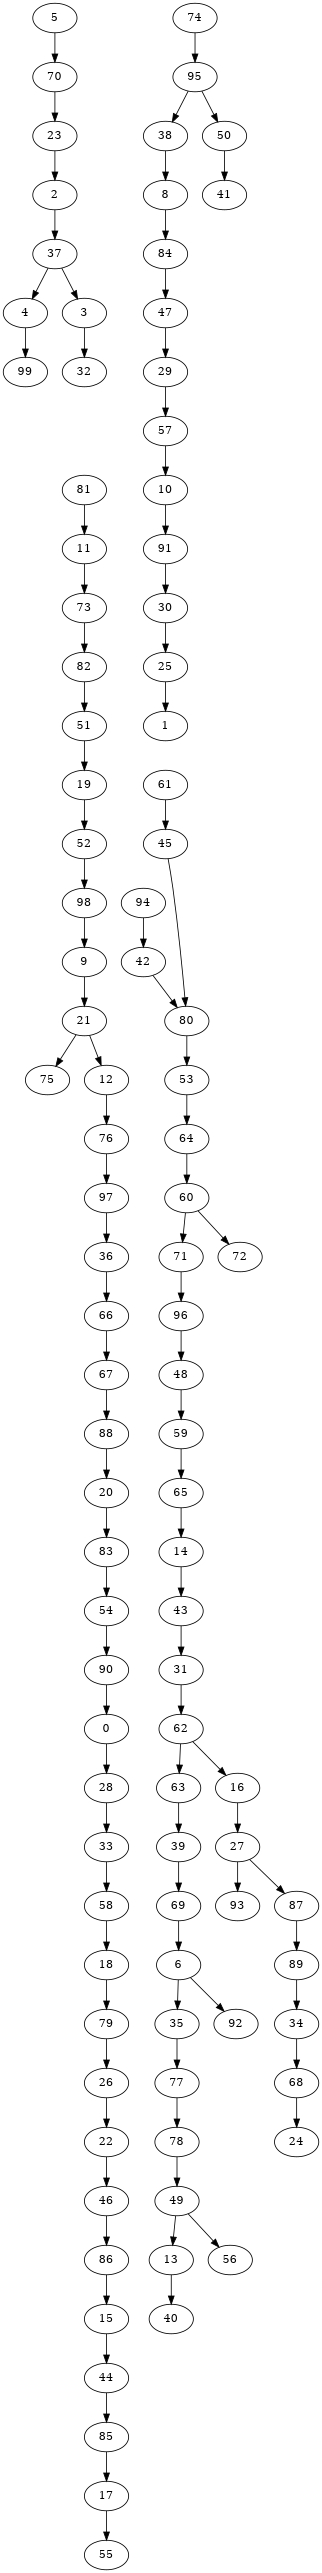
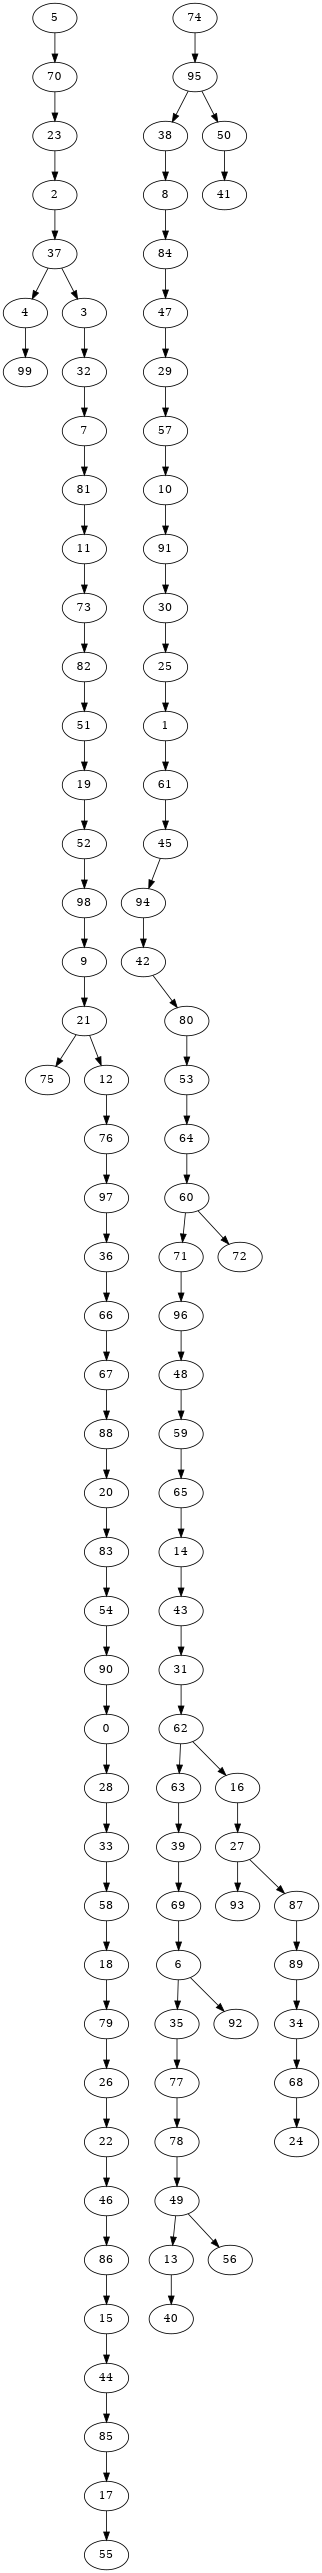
node "7": added
edge "1" -> "61": added
edge "45" -> "80": now "45" -> "94"
